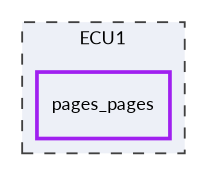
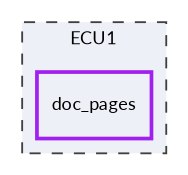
node "pages_pages": label "pages_pages" -> "doc_pages"
